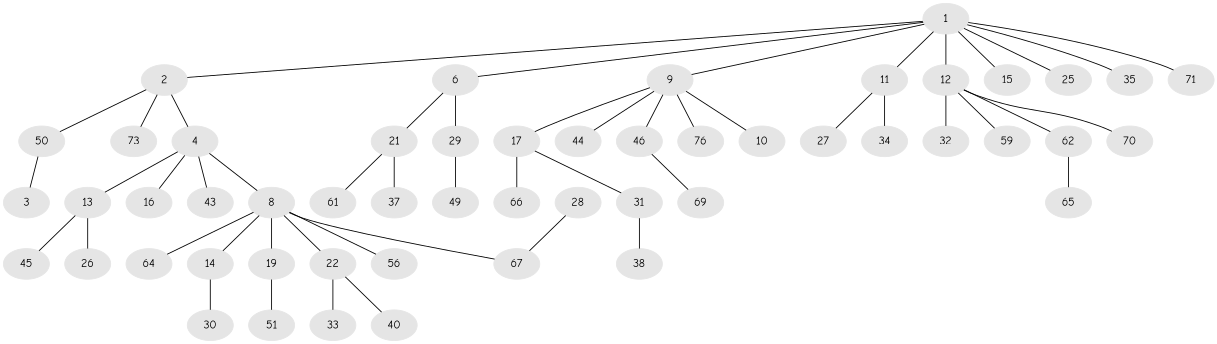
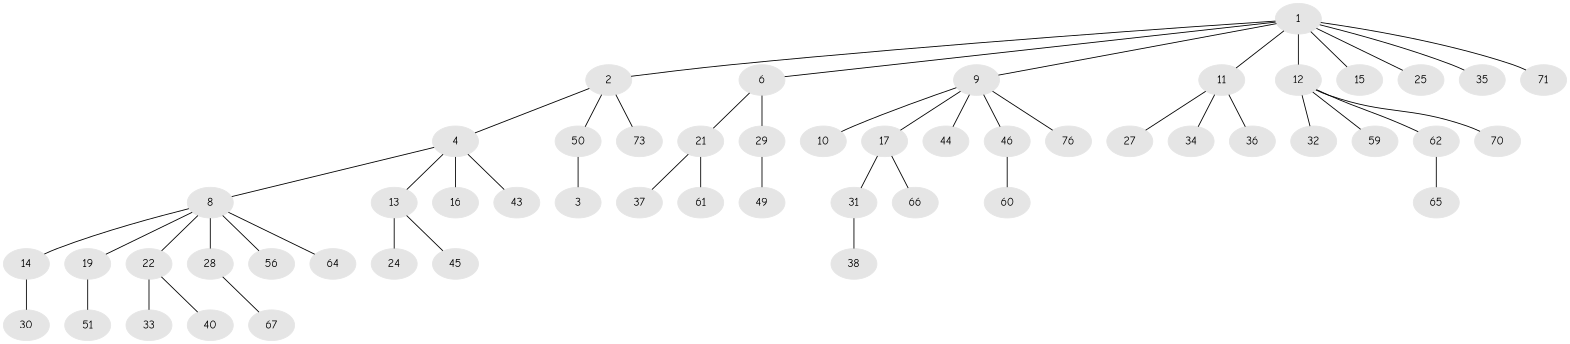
node "36": added
node "69": label "69" -> "60"
edge "8" -- "67": now "8" -- "28"
node "26": label "26" -> "24"
